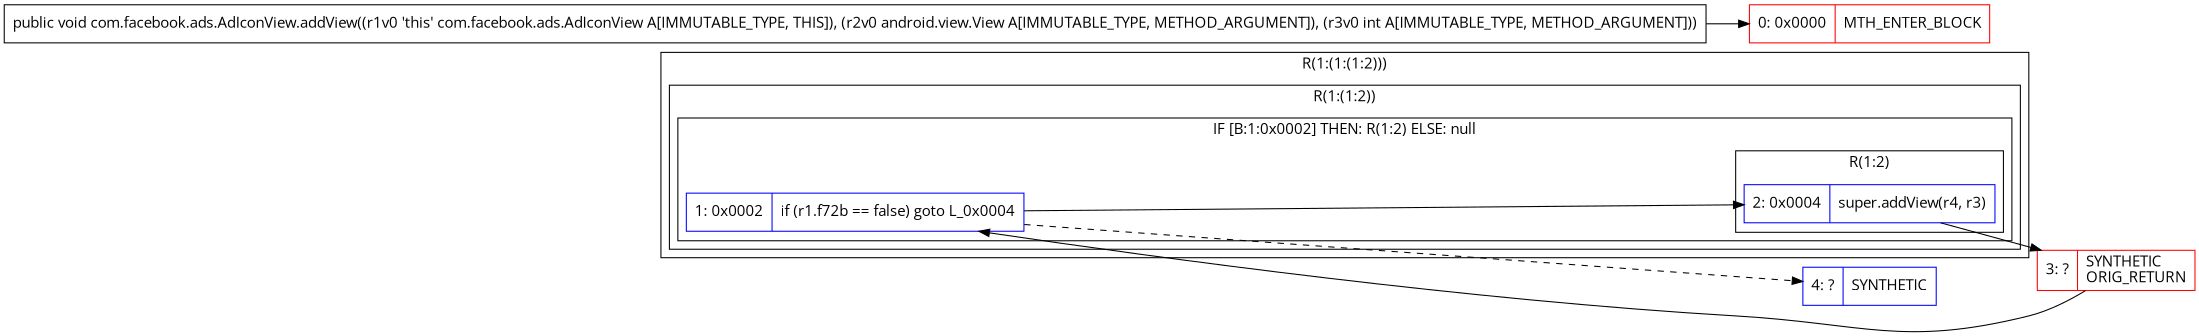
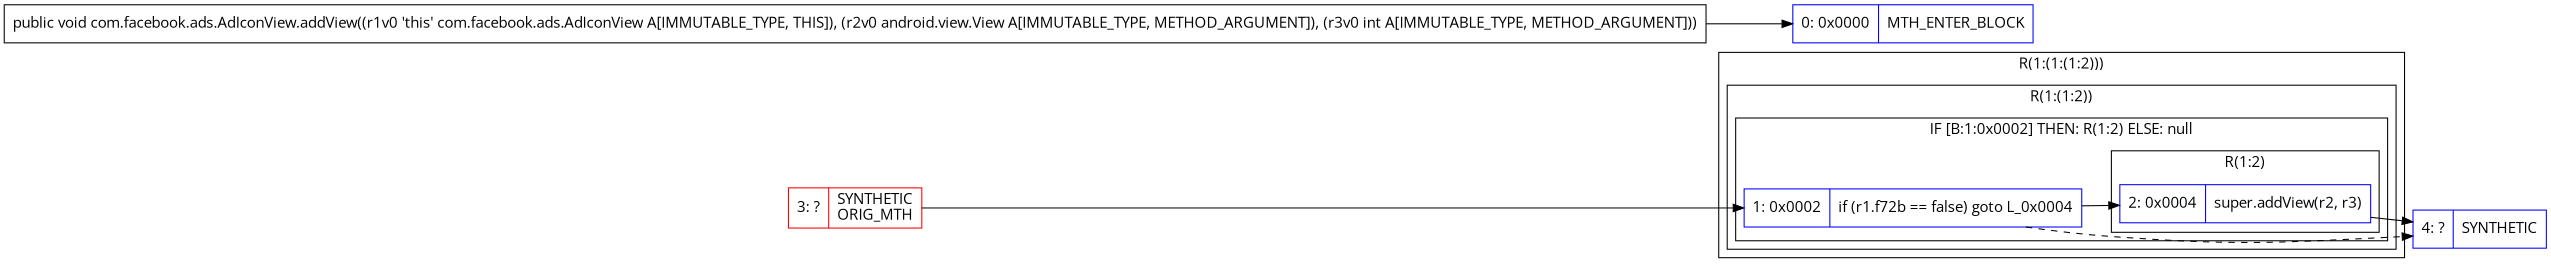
node "0: 0x0000": color red -> blue
node "2: 0x0004": text "super.addView(r4, r3)" -> "super.addView(r2, r3)"
edge "2: 0x0004" -> "3: ?": now "2: 0x0004" -> "4: ?"
node "3: ?": text "ORIG_RETURN" -> "ORIG_MTH"
